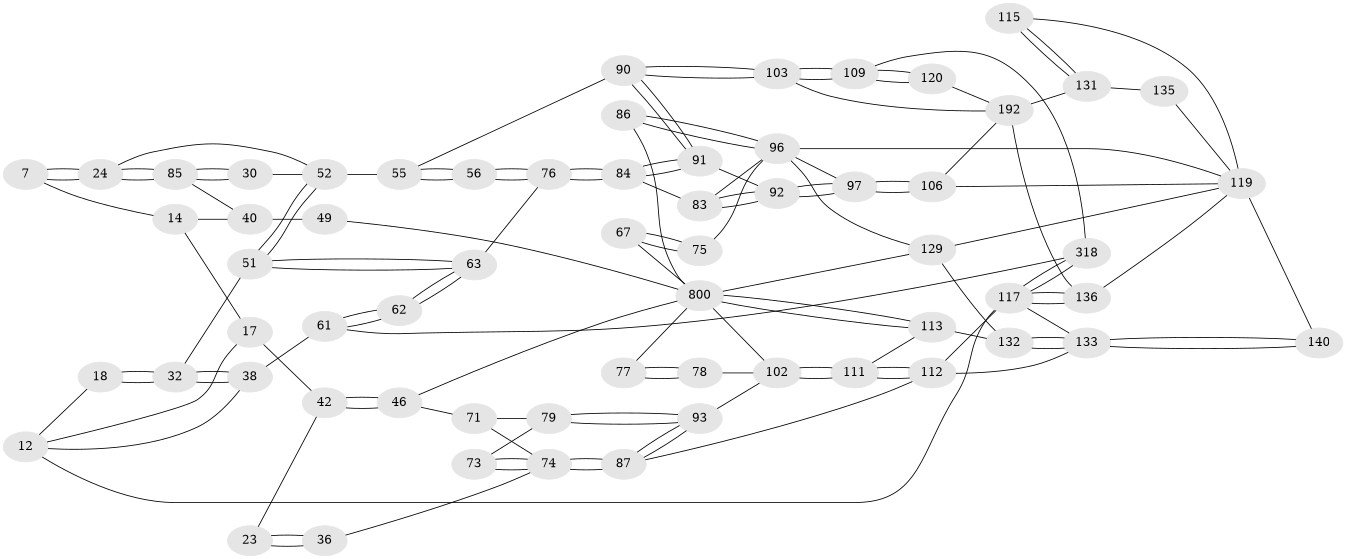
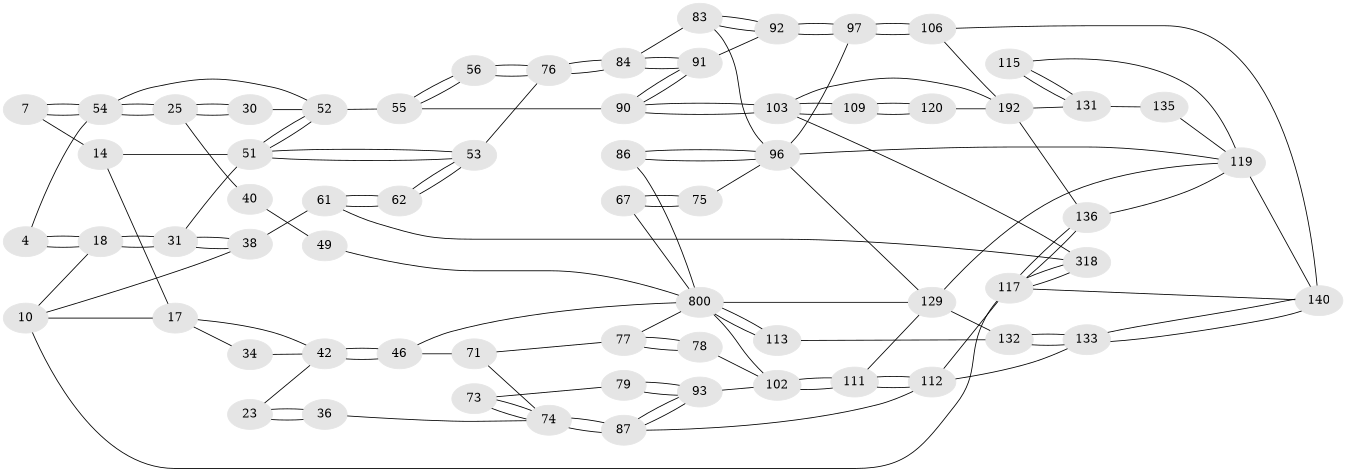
edge "109" -- "318": now "103" -- "318"
node "24": label "24" -> "54"
node "85": label "85" -> "25"
edge "119" -- "106": now "140" -- "106"
edge "14" -- "40": now "14" -- "51"
node "4": added
node "63": label "63" -> "53"
edge "117" -- "133": now "117" -- "140"
edge "113" -- "111": now "129" -- "111"
node "34": added
node "32": label "32" -> "31"
edge "71" -- "79": now "71" -- "77"
node "12": label "12" -> "10"
